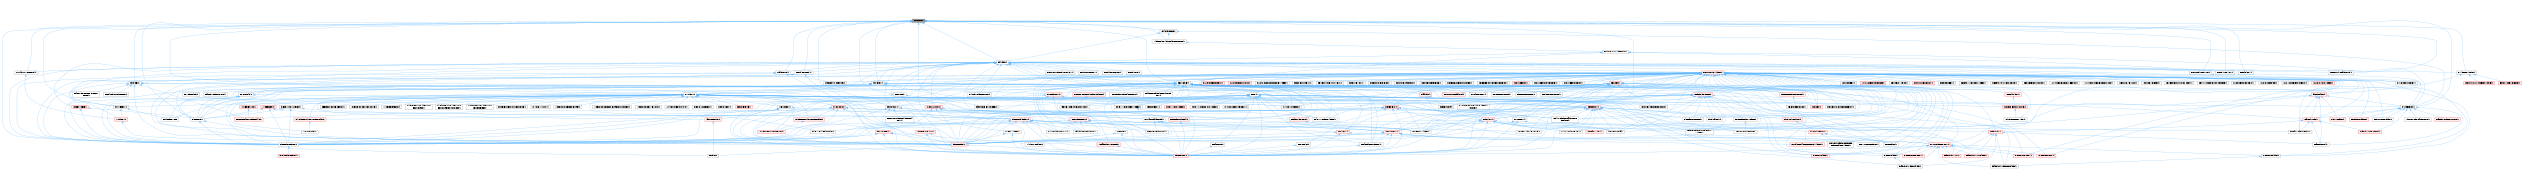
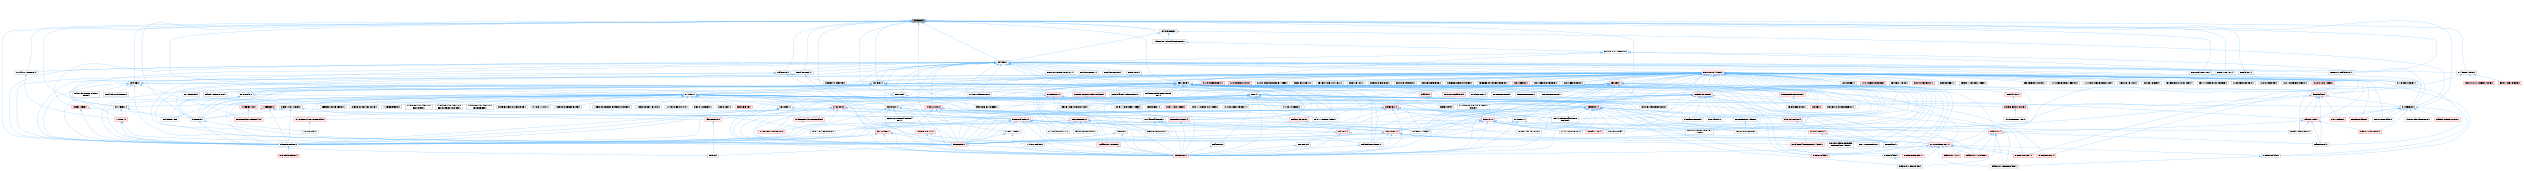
node "DataflowSimulationPanel.h": removed
node "SBreadcrumbTrail_Custom.h": label "SBreadcrumbTrail_Custom.h" -> "MaterialGraphNode_Custom.h"
edge "SlateSharedPCH.h" -> "LayoutUtils.h": now "SlateSharedPCH.h" -> "MultiBox.h"
node "ReferenceSectionSelection Widget.h": label "ReferenceSectionSelection Widget.h" -> "SCompoundTrackLaneView Widget.h"
